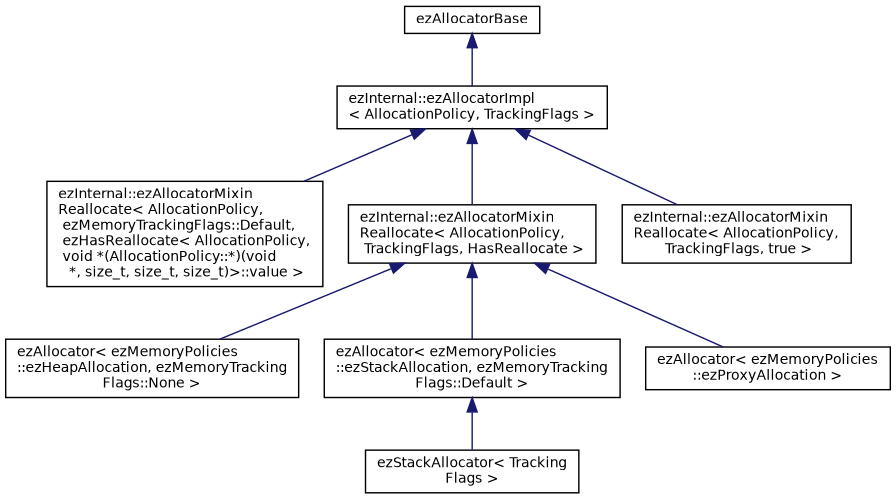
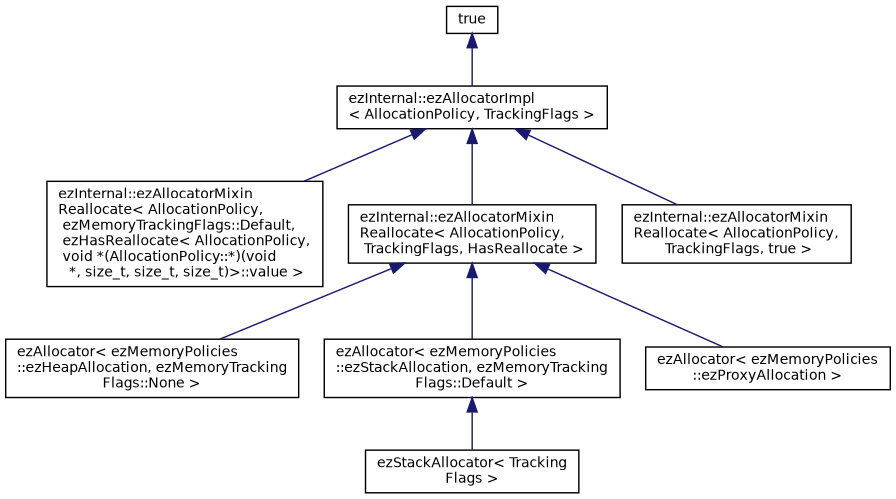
node "ezAllocatorBase": label "ezAllocatorBase" -> "true"
